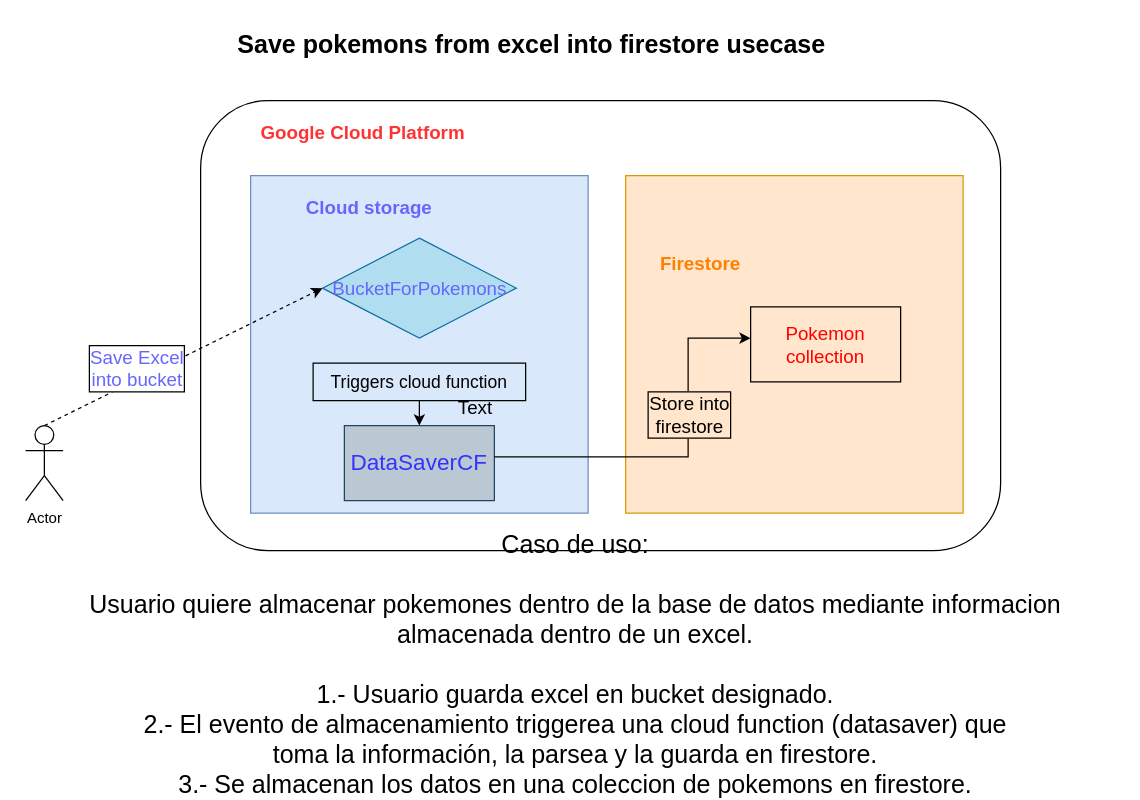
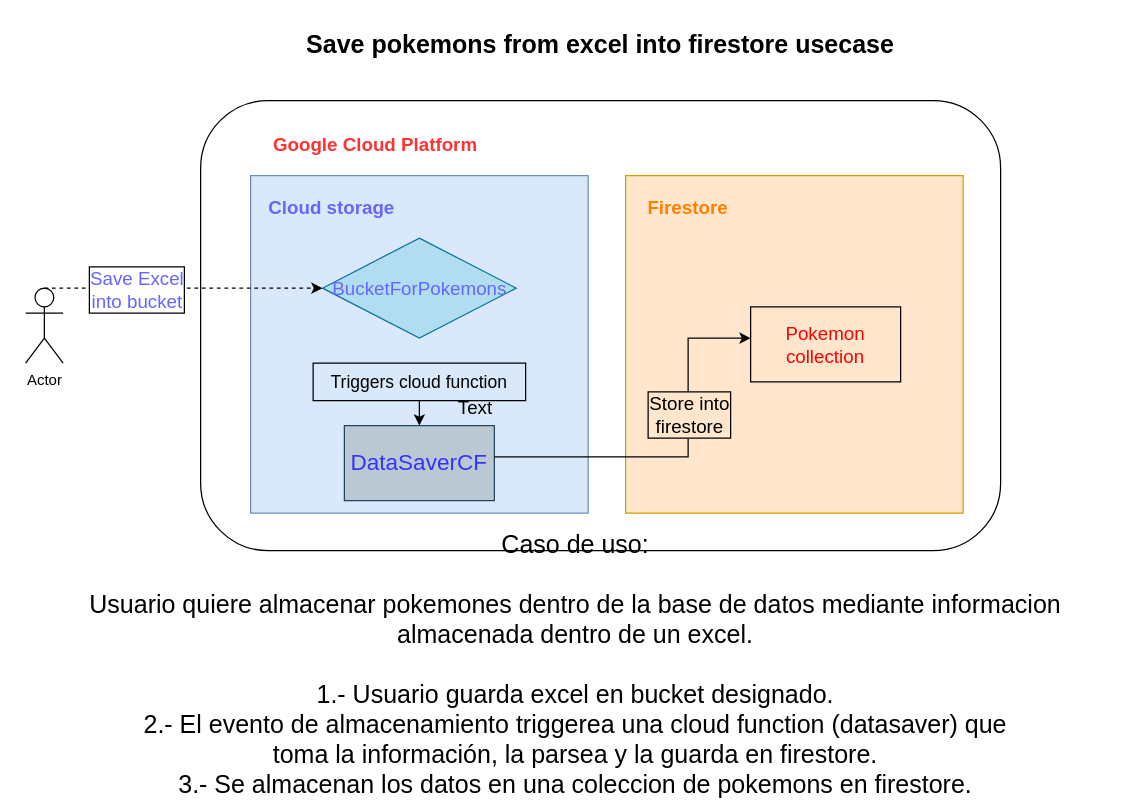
node "Save pokemons from excel into firestore usecase": moved (532, 44) -> (601, 44)
node "Google Cloud Platform": moved (363, 132) -> (376, 144)
node "Cloud storage": moved (369, 207) -> (332, 207)
node "Firestore": moved (701, 263) -> (688, 207)
node "Actor": moved (44, 463) -> (44, 326)
